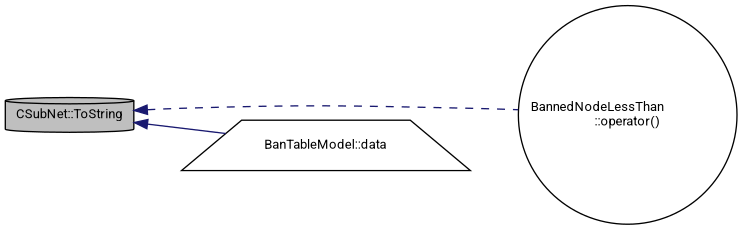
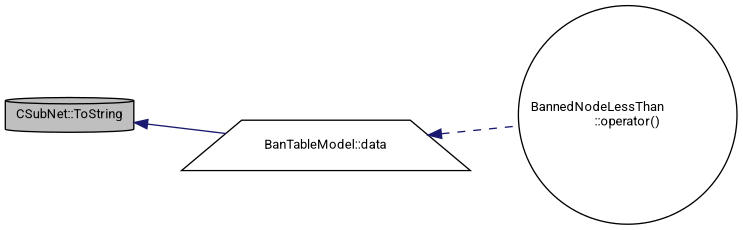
edge "BannedNodeLessThan ::operator()" -> "CSubNet::ToString": now "BannedNodeLessThan ::operator()" -> "BanTableModel::data"
